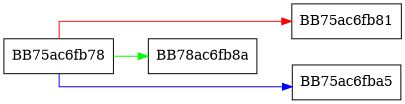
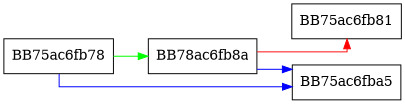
edge "BB75ac6fb78" -> "BB75ac6fb81": now "BB78ac6fb8a" -> "BB75ac6fb81"
edge "BB78ac6fb8a" -> "BB75ac6fba5": added
